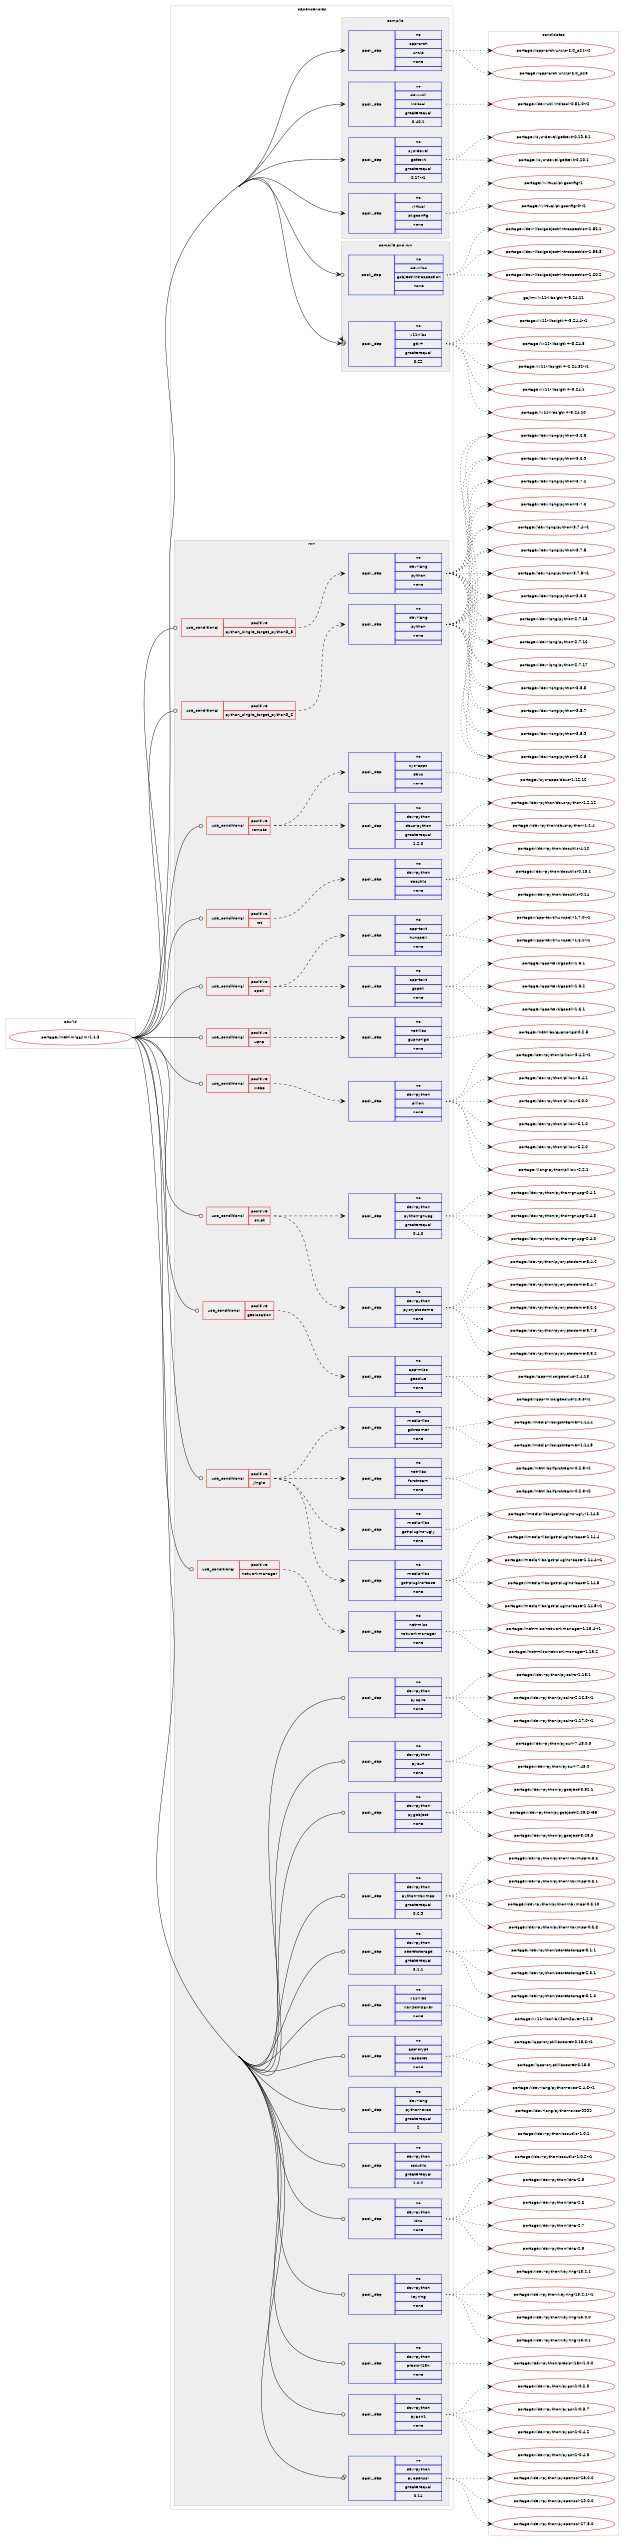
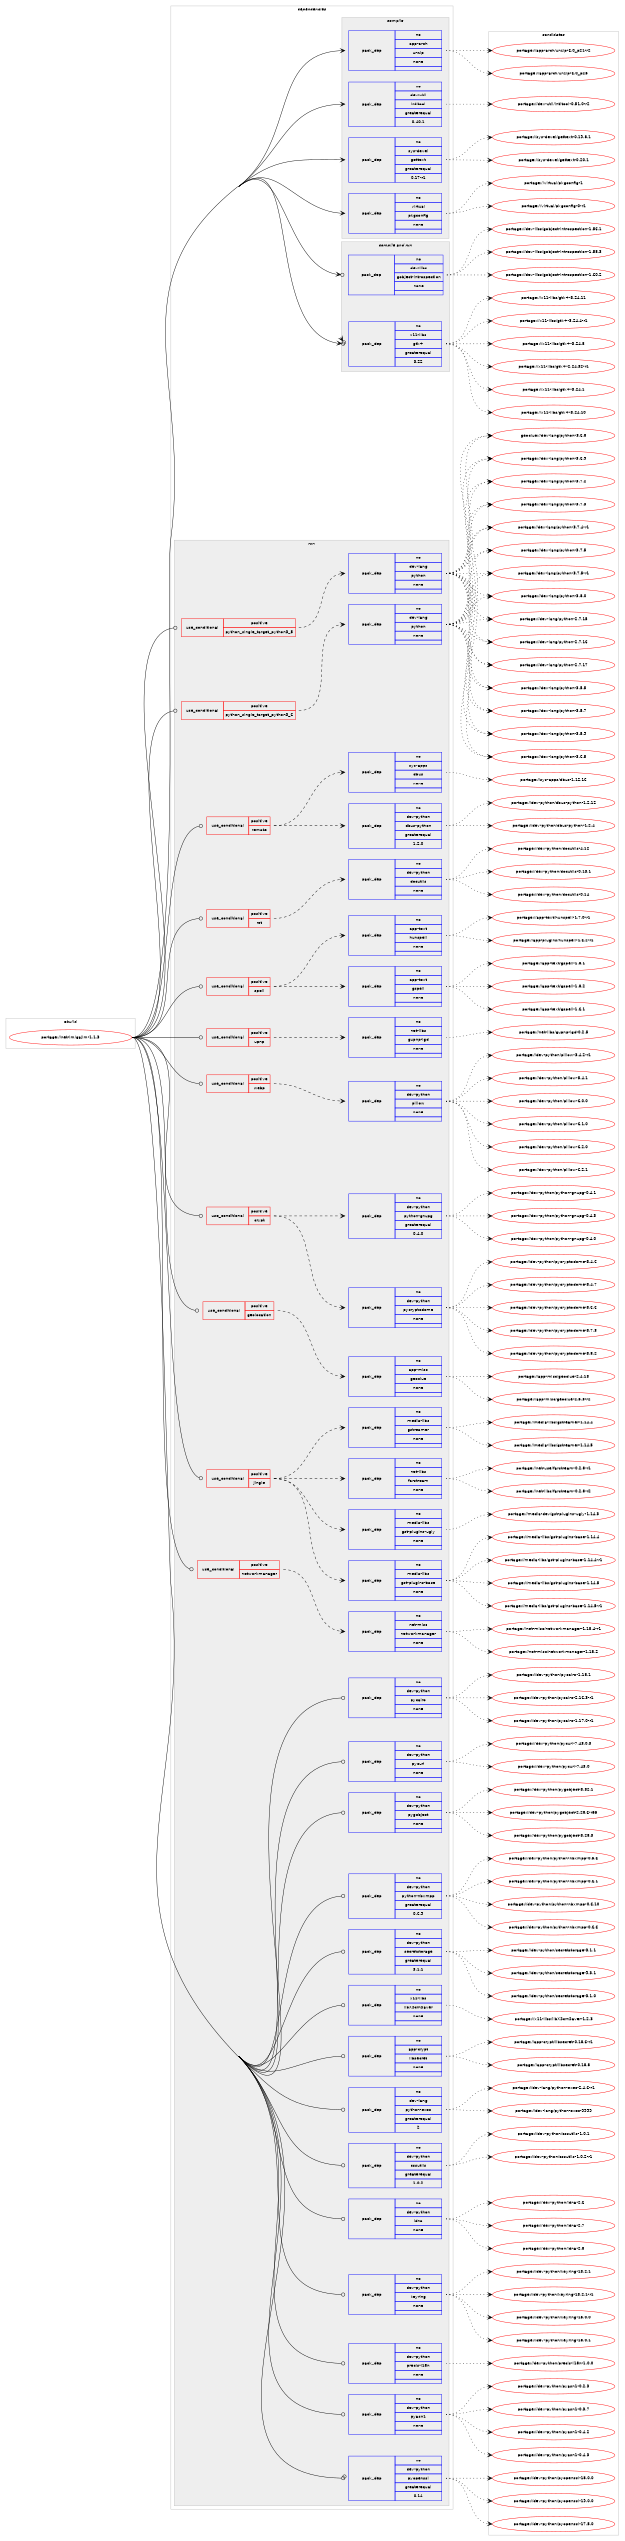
node "gajim://x11-libs/gtk+-3.24.11": label "gajim://x11-libs/gtk+-3.24.11" -> "portage://x11-libs/gtk+-3.24.11"
node "portage://dev-lang/python-3.6.8": label "portage://dev-lang/python-3.6.8" -> "geoclue://dev-lang/python-3.6.8"
node "portage://app-text/hunspell-1.6.2-r1": label "portage://app-text/hunspell-1.6.2-r1" -> "portage://app-plugins/hunspell-1.6.2-r1"
node "portage://lang-python/pillow-6.2.1": label "portage://lang-python/pillow-6.2.1" -> "portage://dev-python/pillow-6.2.1"
node "portage://net-libs/farstream-0.2.8-r1": label "portage://net-libs/farstream-0.2.8-r1" -> "portage://net-use/farstream-0.2.8-r1"
node "portage://media-libs/gst-plugins-ugly-1.14.3": label "portage://media-libs/gst-plugins-ugly-1.14.3" -> "portage://media-dev/gst-plugins-ugly-1.14.3"
node "portage://dev-python/secretstorage-2.3.1": label "portage://dev-python/secretstorage-2.3.1" -> "portage://dev-python/secretstorage-9.3.1"
node "portage://dev-python/idna-2.5": removed
